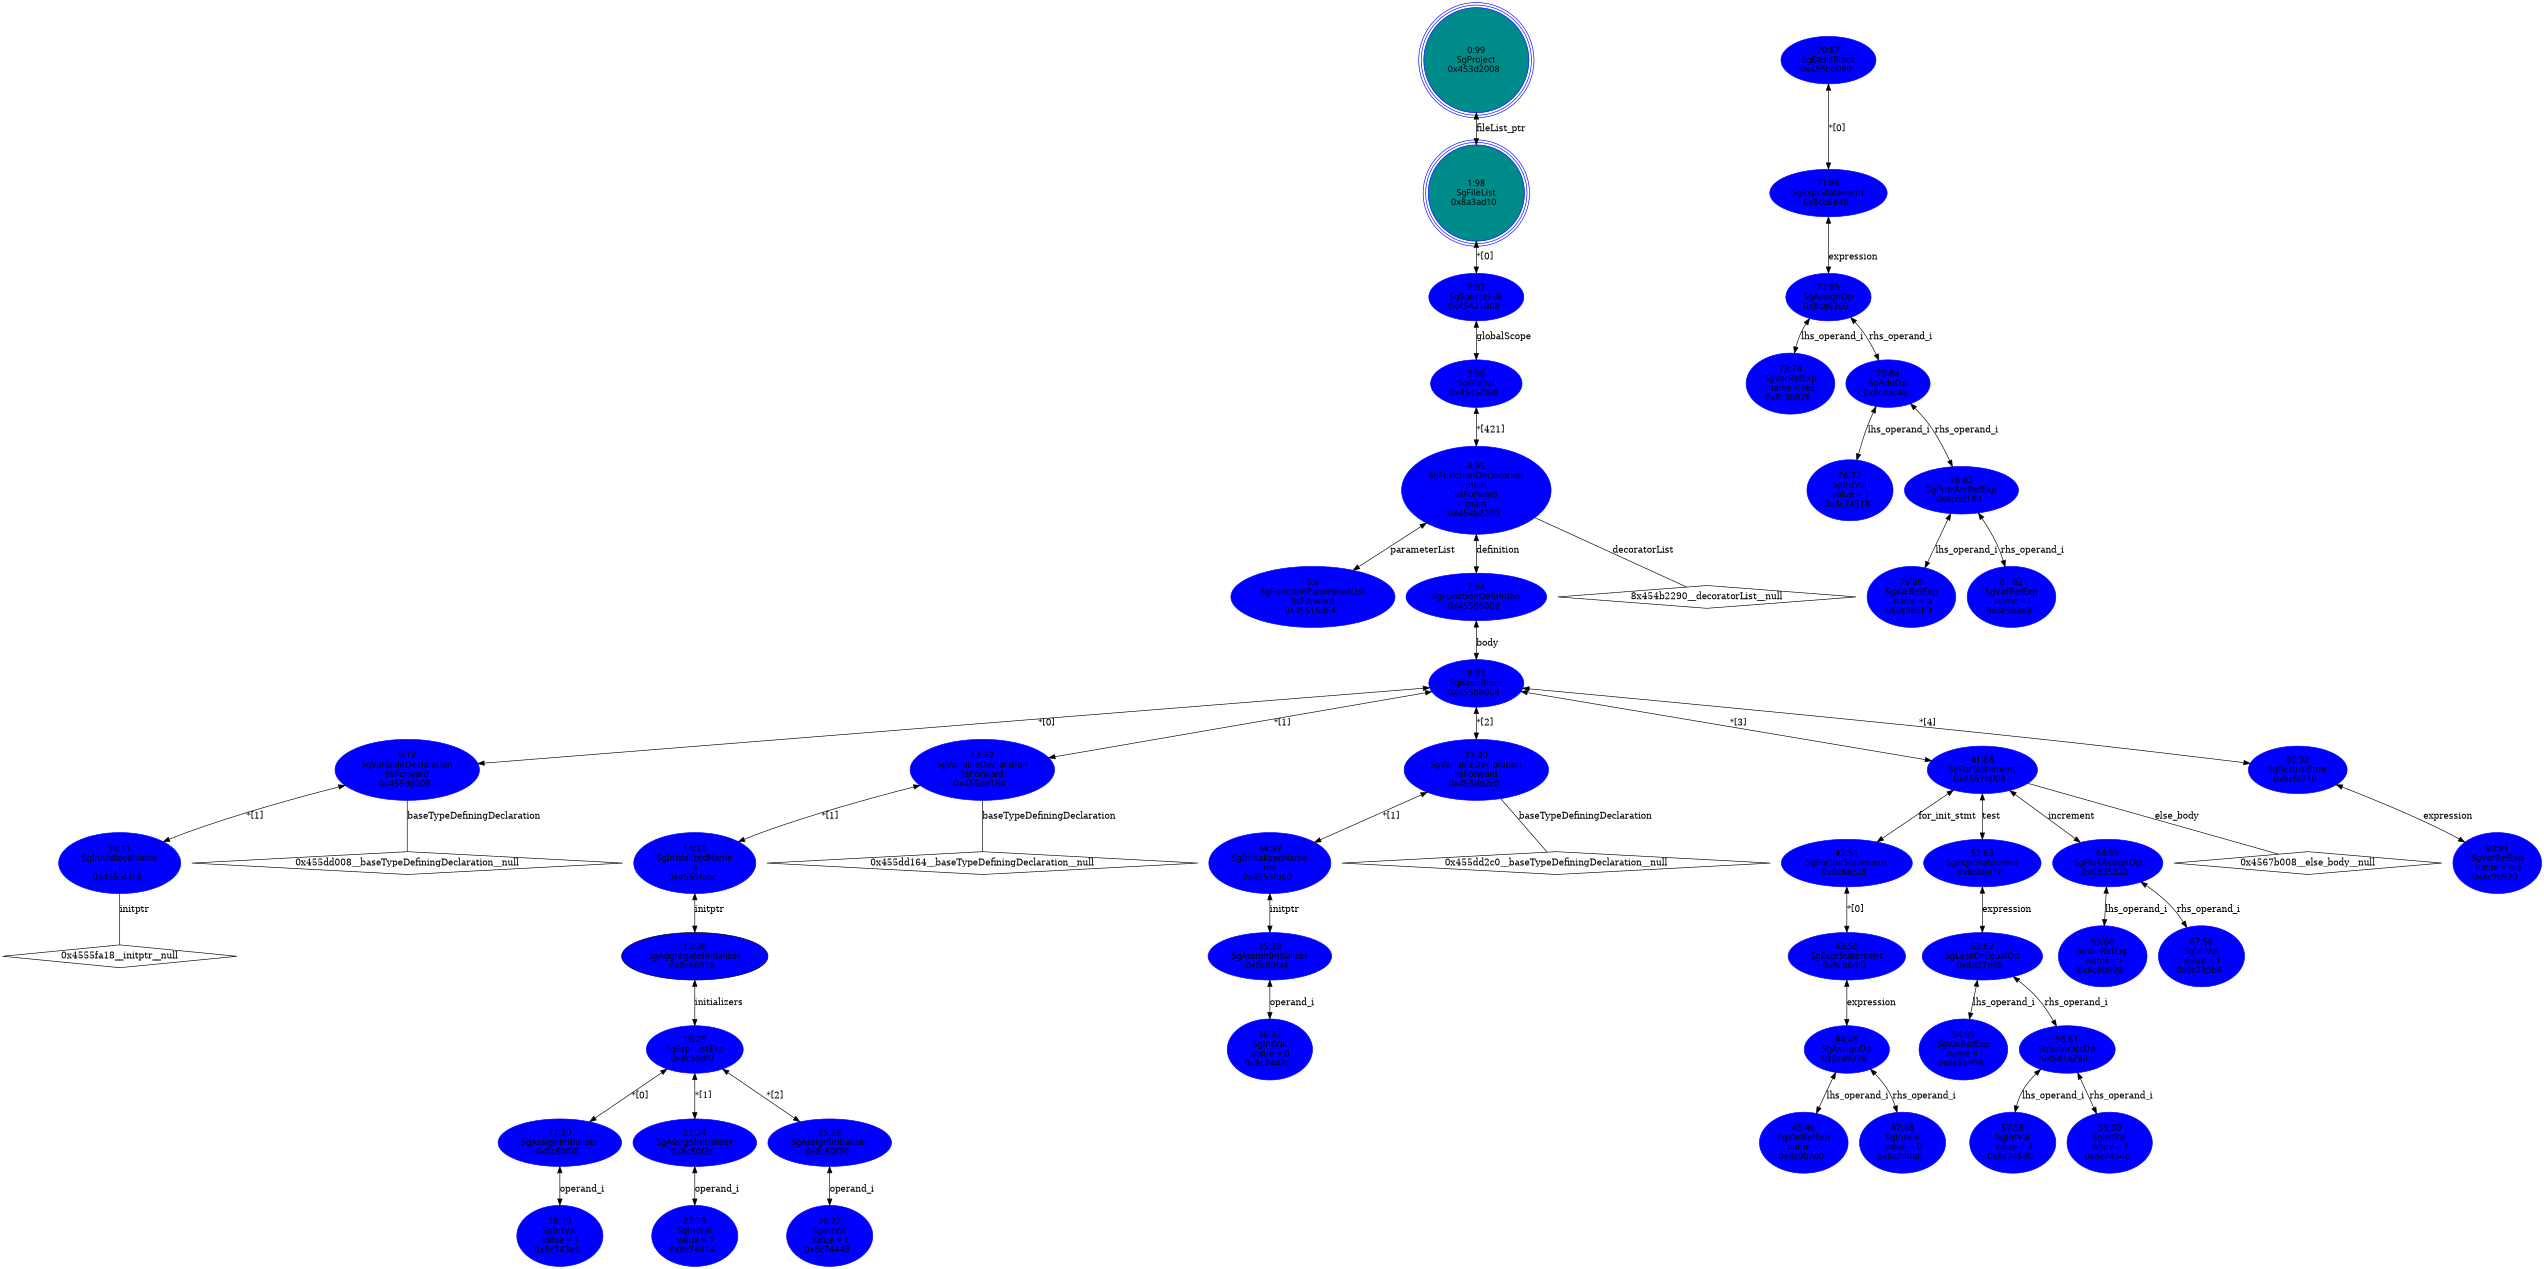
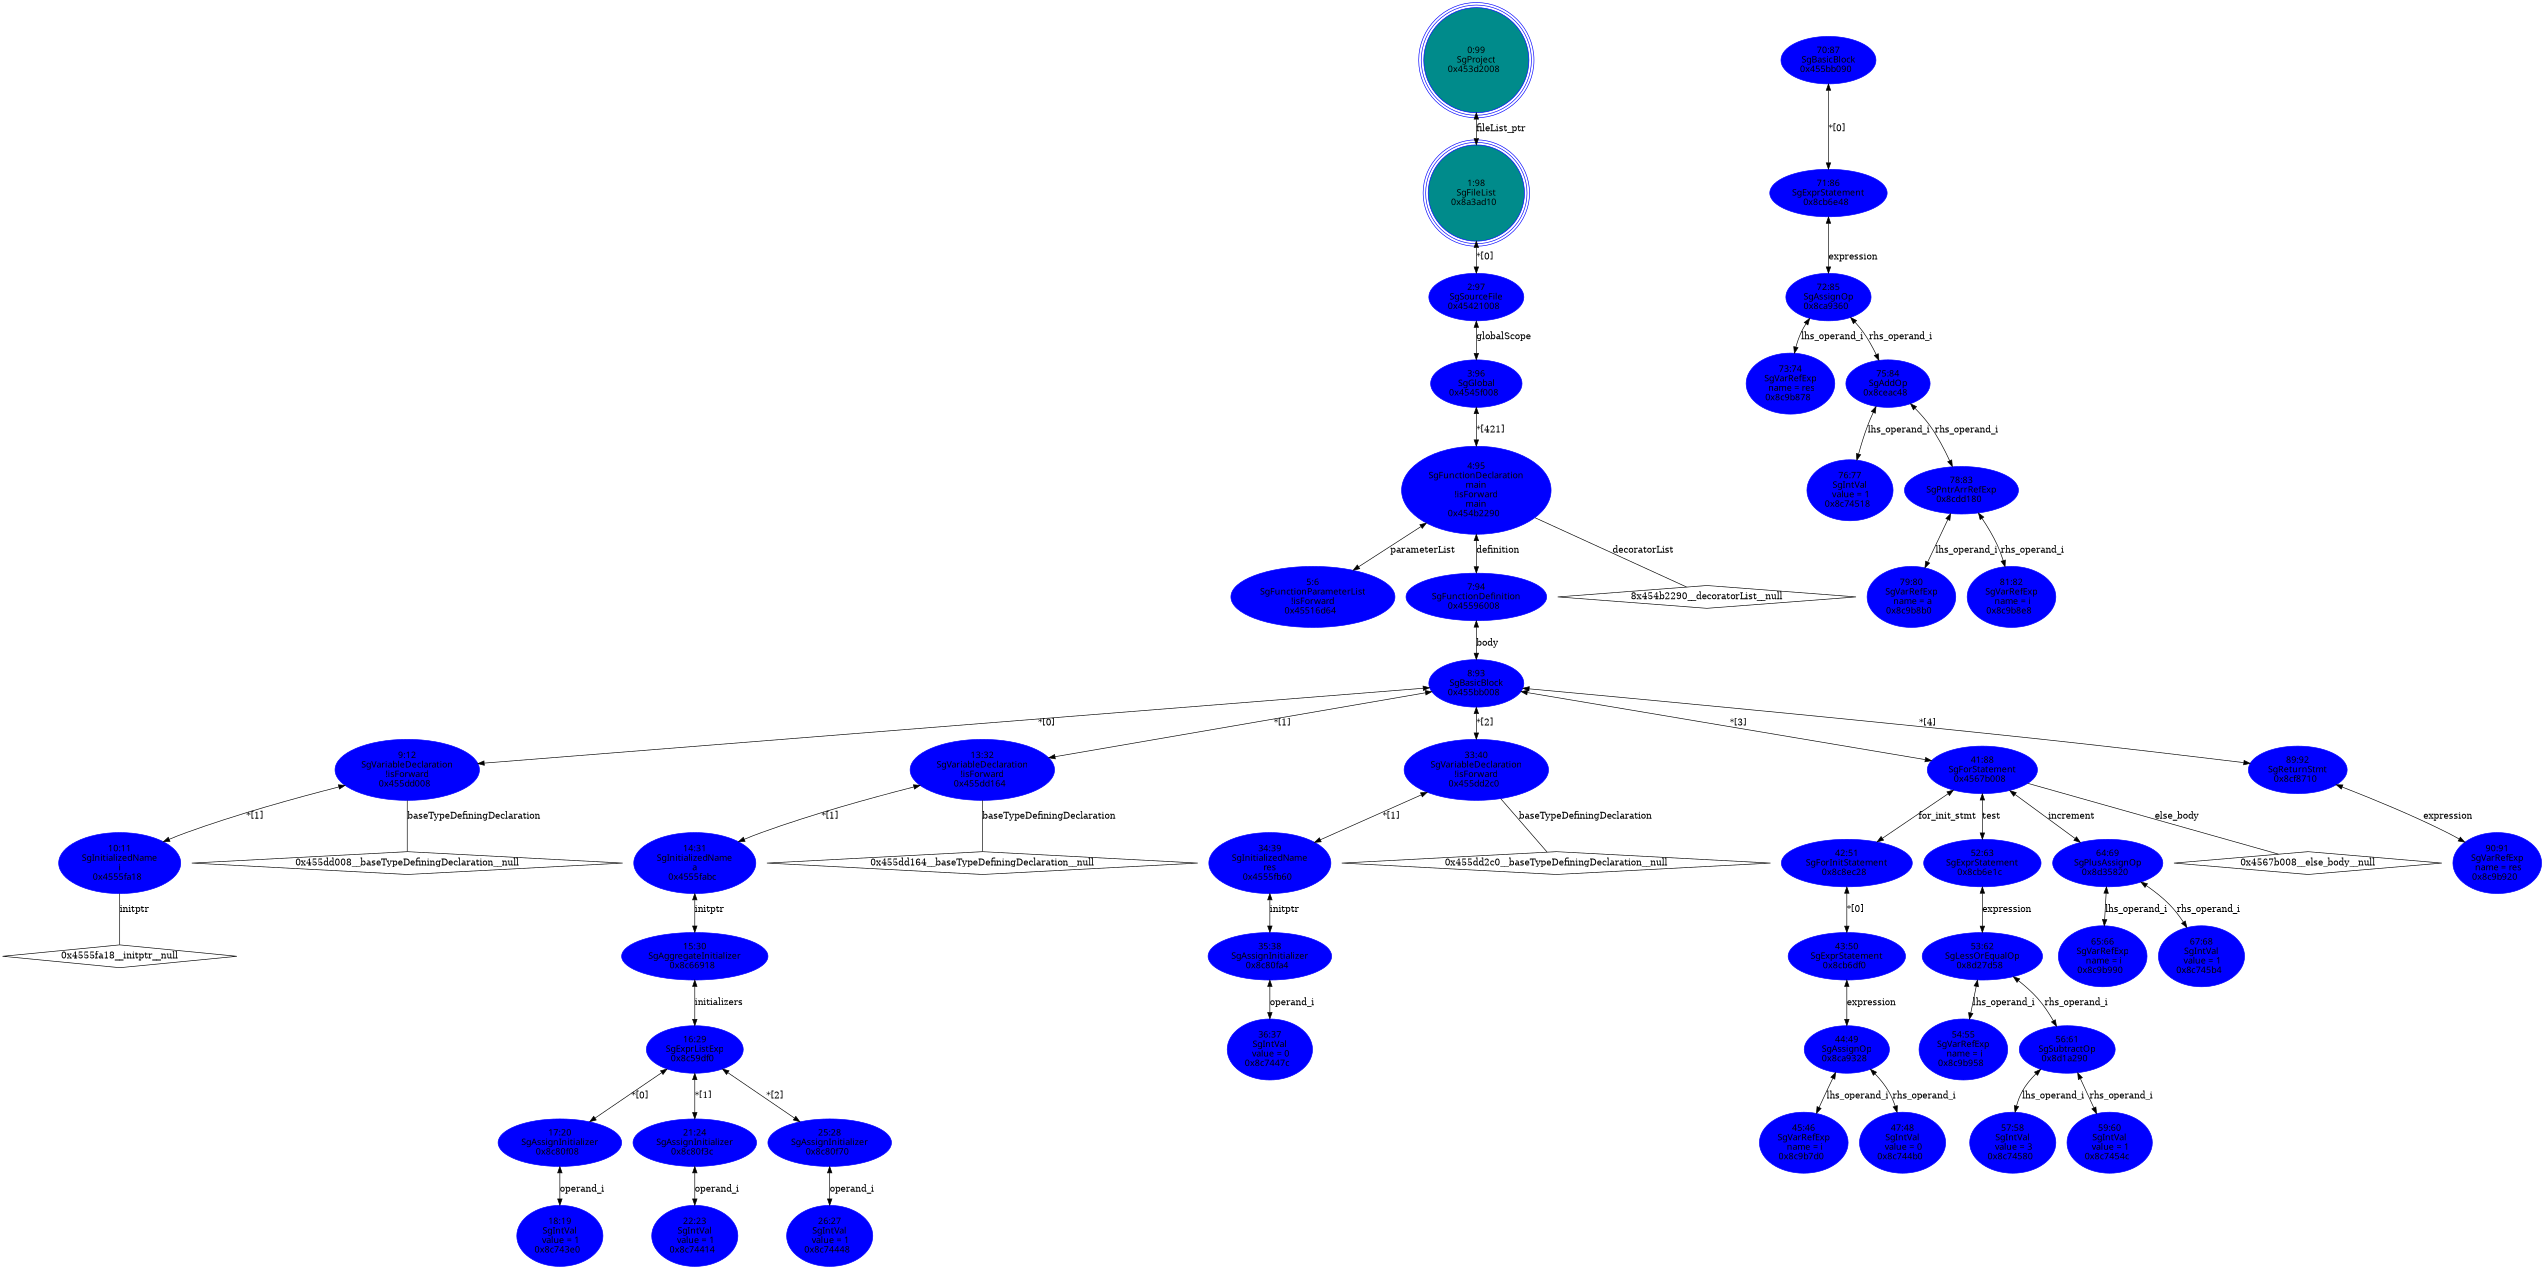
node "15:30 SgAggregateInitializer 0x8c66918": color black -> blue
